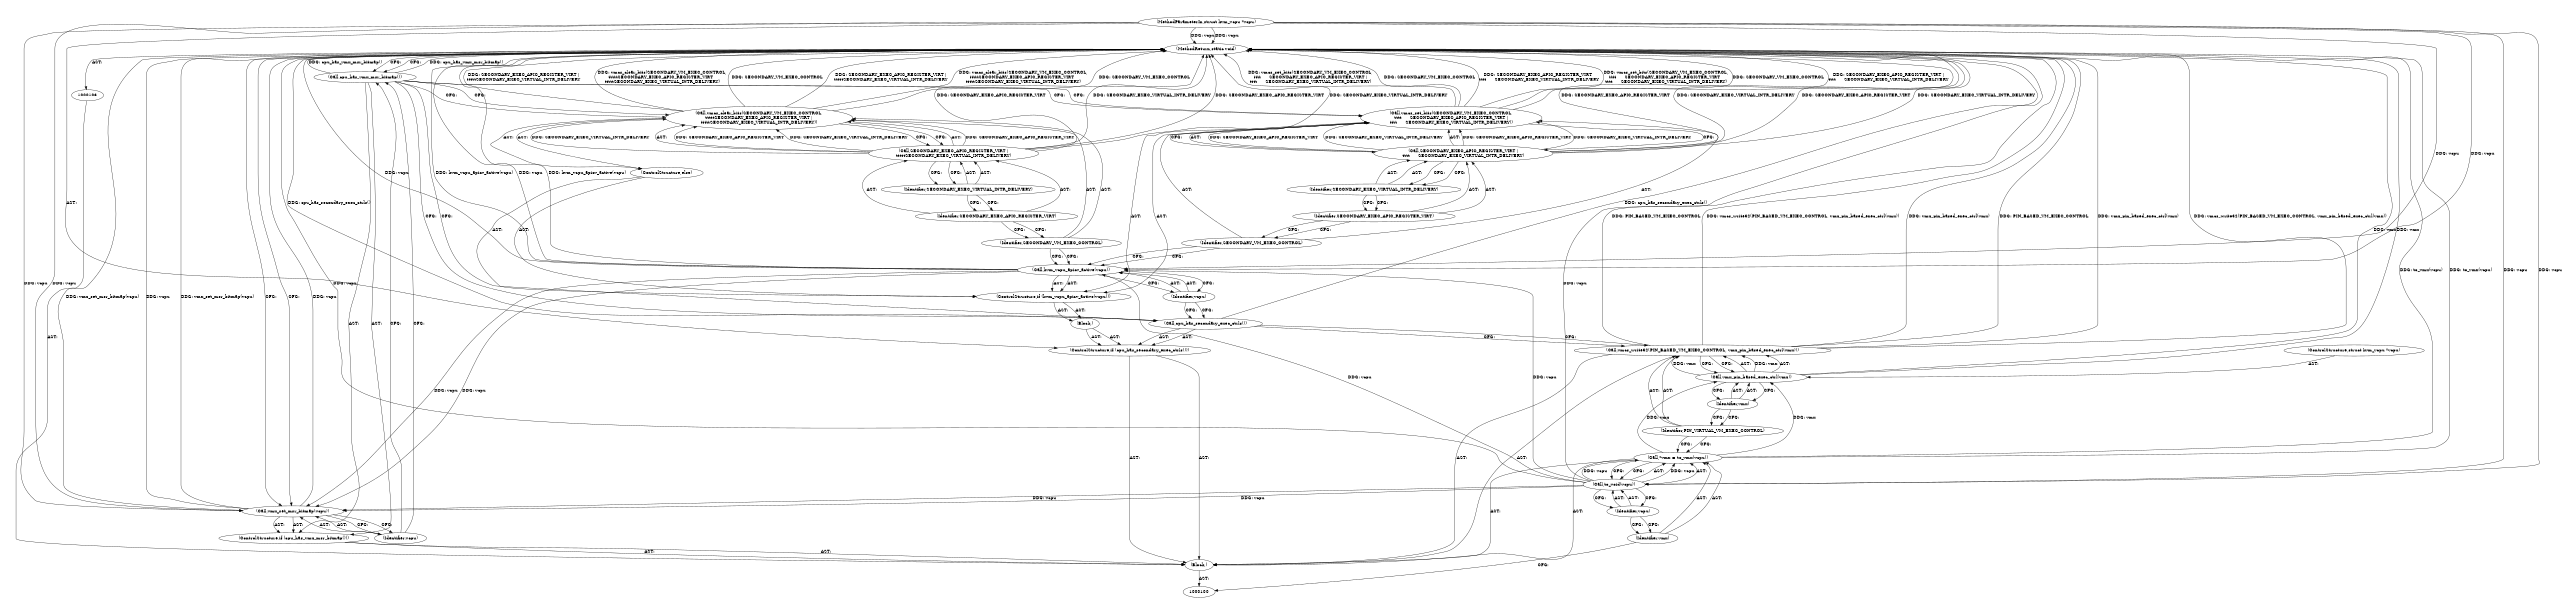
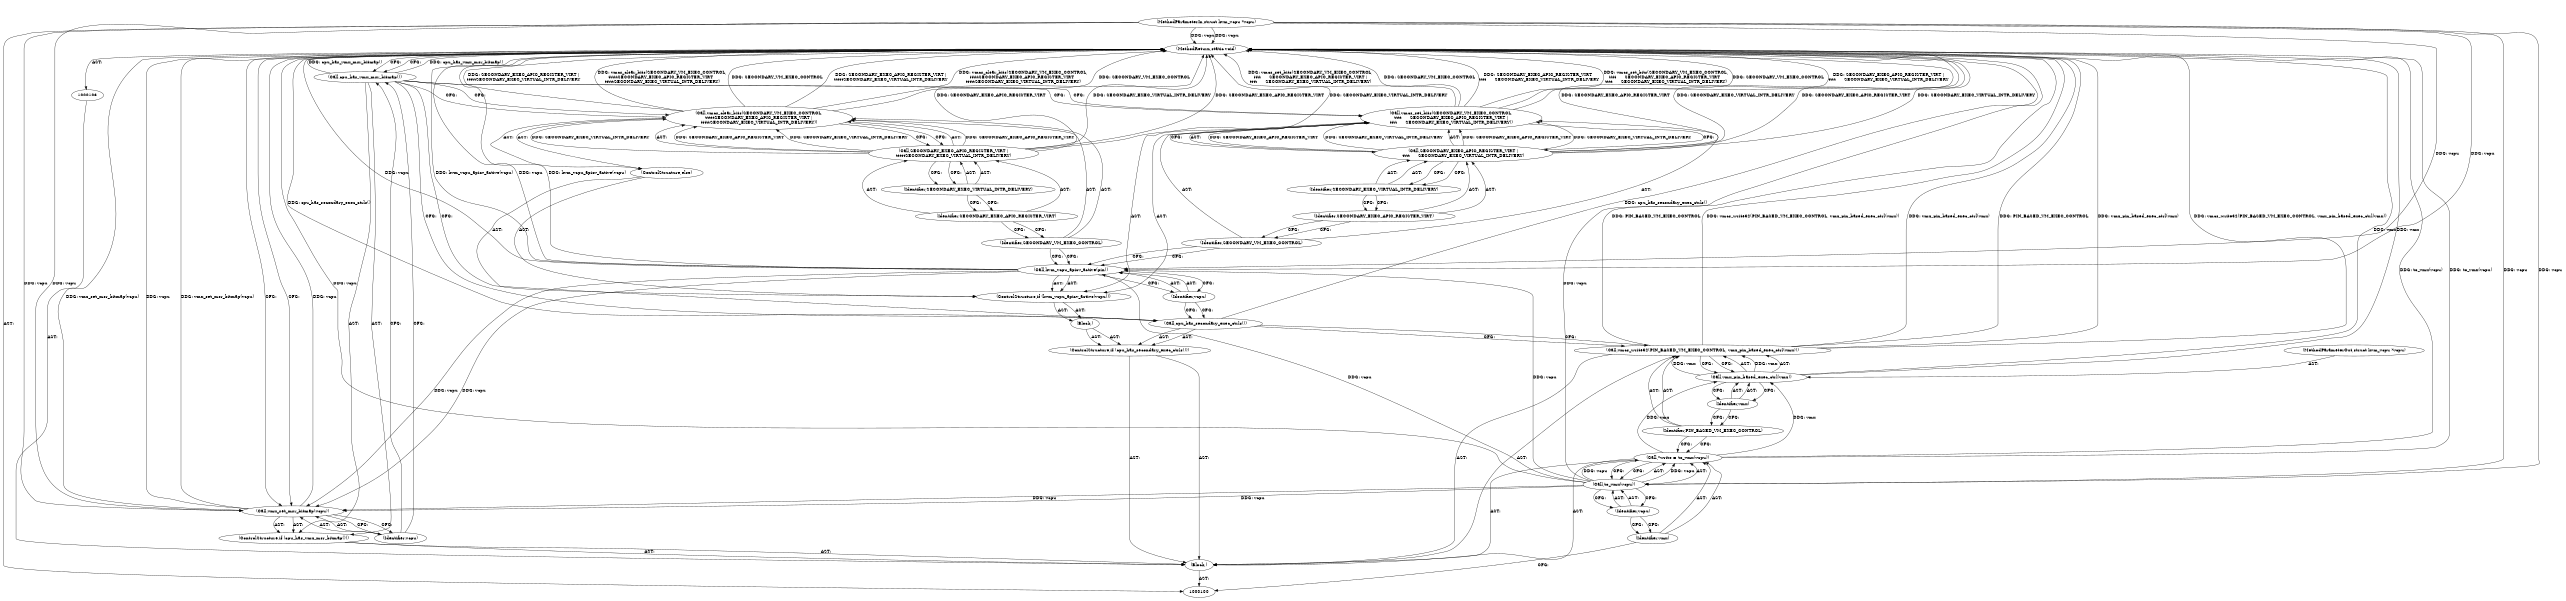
edge "(MethodParameterIn,struct kvm_vcpu *vcpu)" -> "(ControlStructure,if (cpu_has_secondary_exec_ctrls()))": now "(MethodParameterIn,struct kvm_vcpu *vcpu)" -> "1000100"
node "(Call,kvm_vcpu_apicv_active(vcpu))": label "(Call,kvm_vcpu_apicv_active(vcpu))" -> "(Call,kvm_vcpu_apicv_active(pin))"
node "(ControlStructure,struct kvm_vcpu *vcpu)": label "(ControlStructure,struct kvm_vcpu *vcpu)" -> "(MethodParameterOut,struct kvm_vcpu *vcpu)"
node "(Identifier,PIN_VIRTUAL_VM_EXEC_CONTROL)": label "(Identifier,PIN_VIRTUAL_VM_EXEC_CONTROL)" -> "(Identifier,PIN_BASED_VM_EXEC_CONTROL)"
node "(Call,*vmx = to_vmx(vcpu))": label "(Call,*vmx = to_vmx(vcpu))" -> "(Call,*write = to_vmx(vcpu))"
node "(Call,to_void(vcpu))": label "(Call,to_void(vcpu))" -> "(Call,to_vmx(vcpu))"
